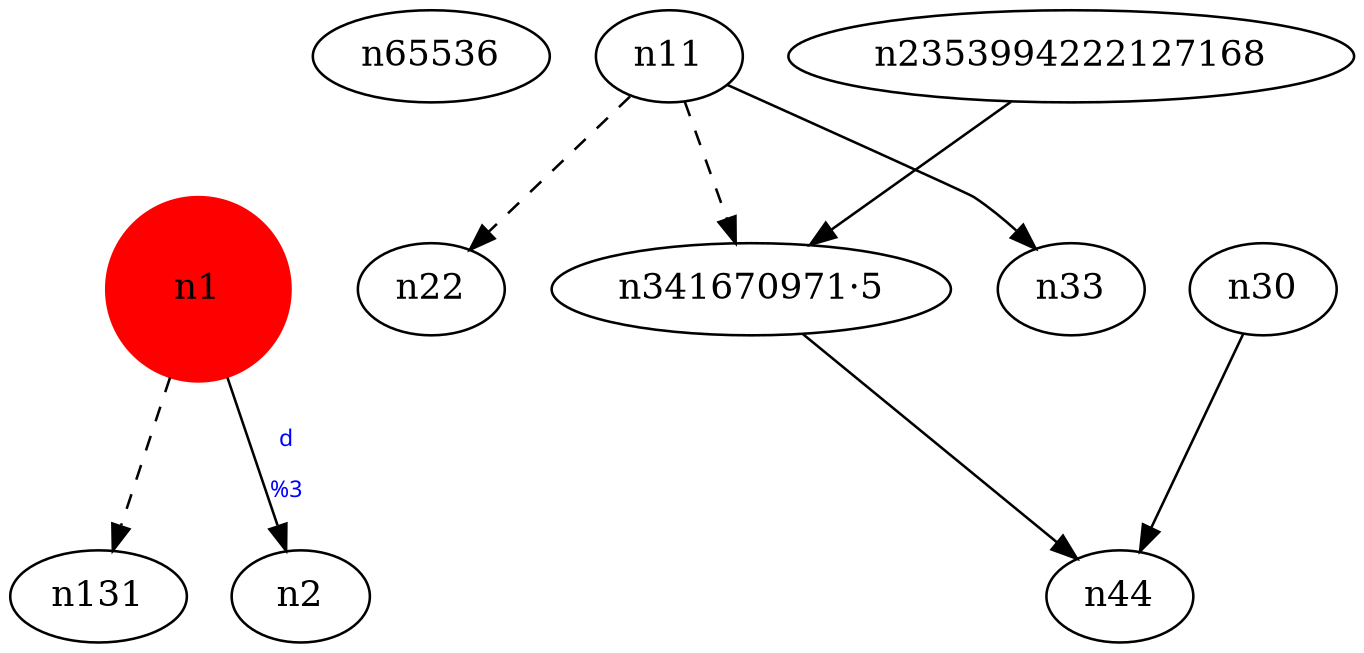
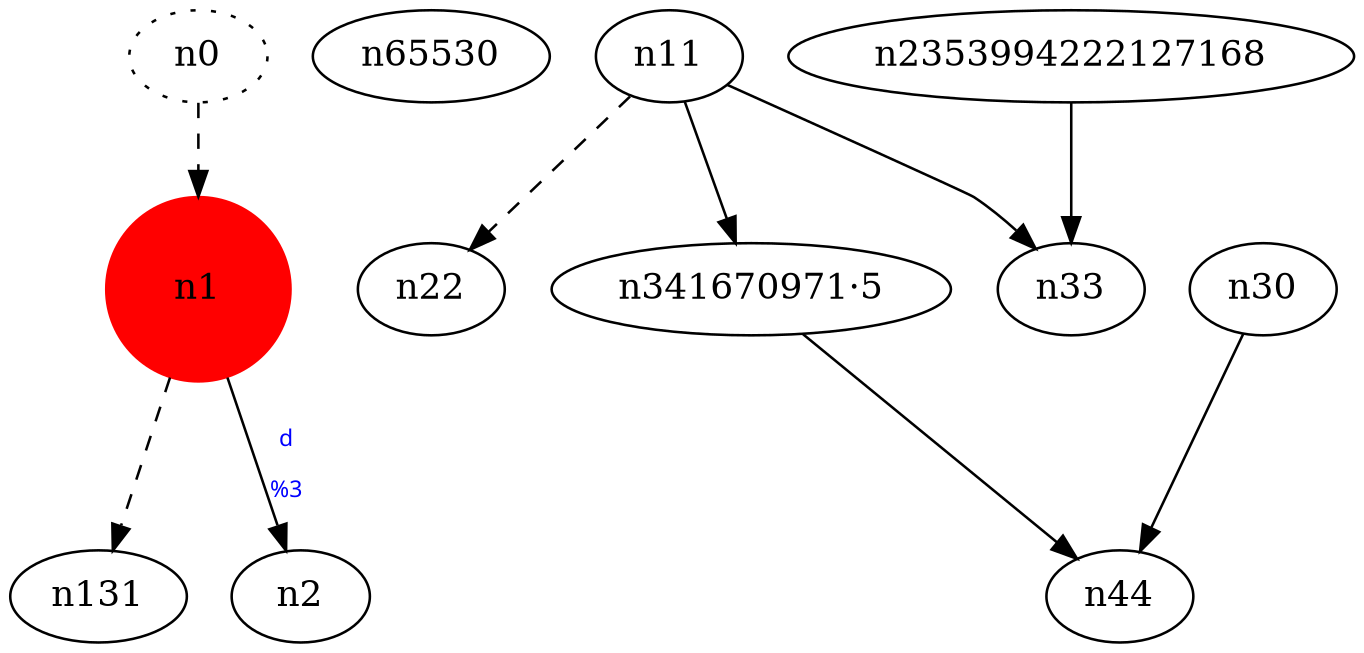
node "n0": added
node "n65536": label "n65536" -> "n65530"
edge "n2353994222127168" -> "n341670971·5": now "n2353994222127168" -> "n33"
edge "n11" -> "n341670971·5": style dashed -> solid
